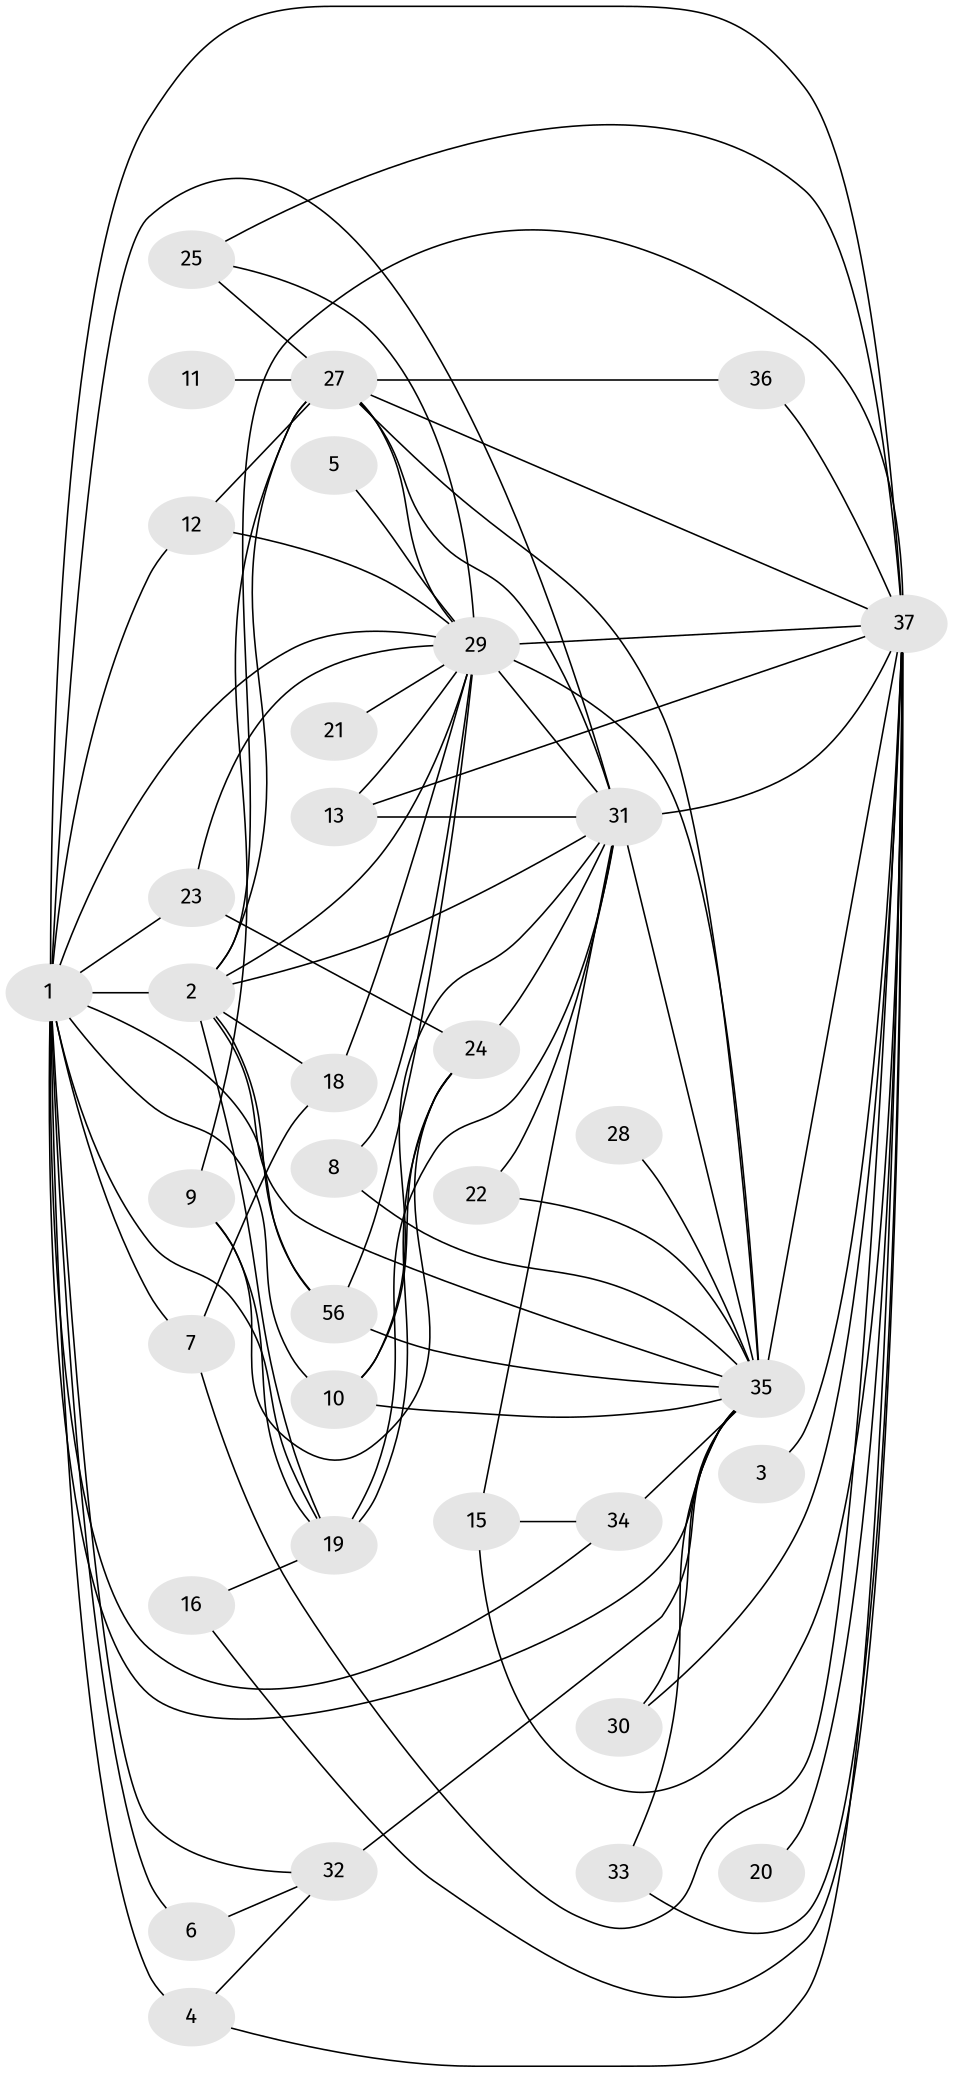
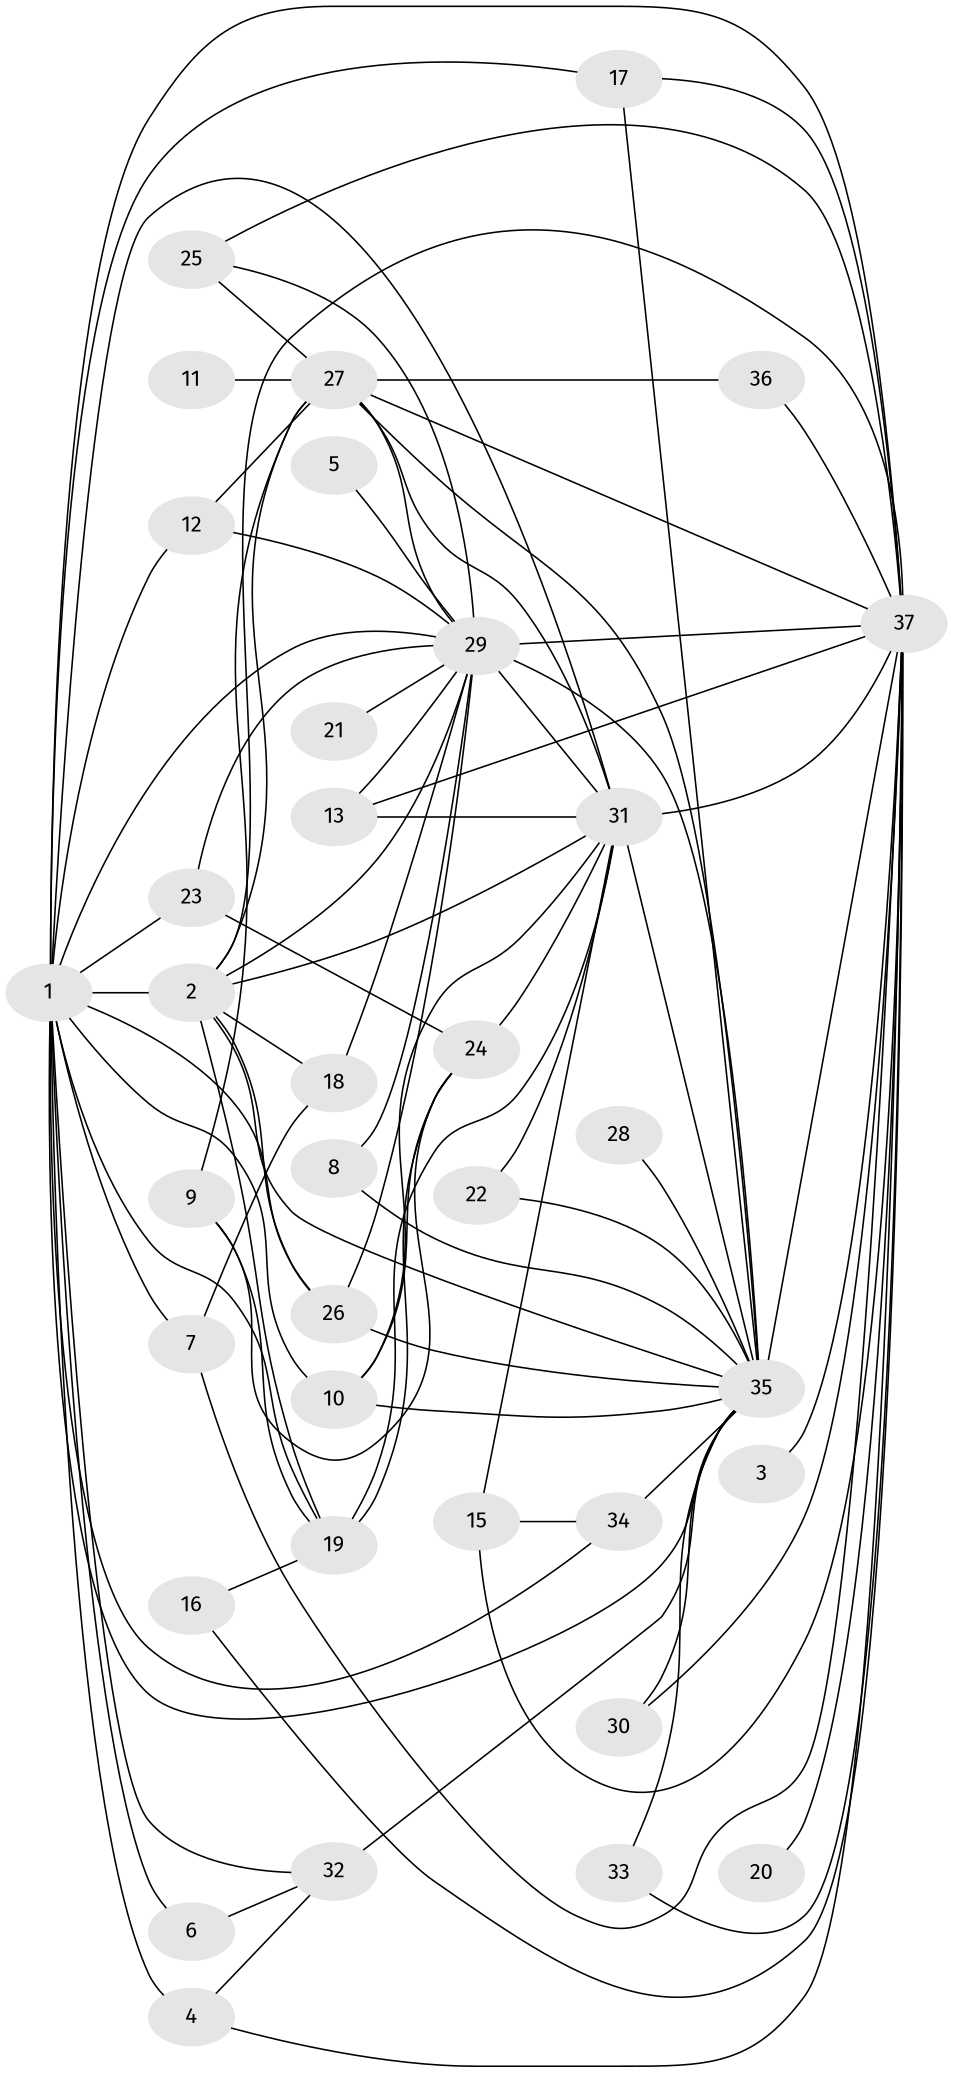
node "17": added
node "56": label "56" -> "26"
